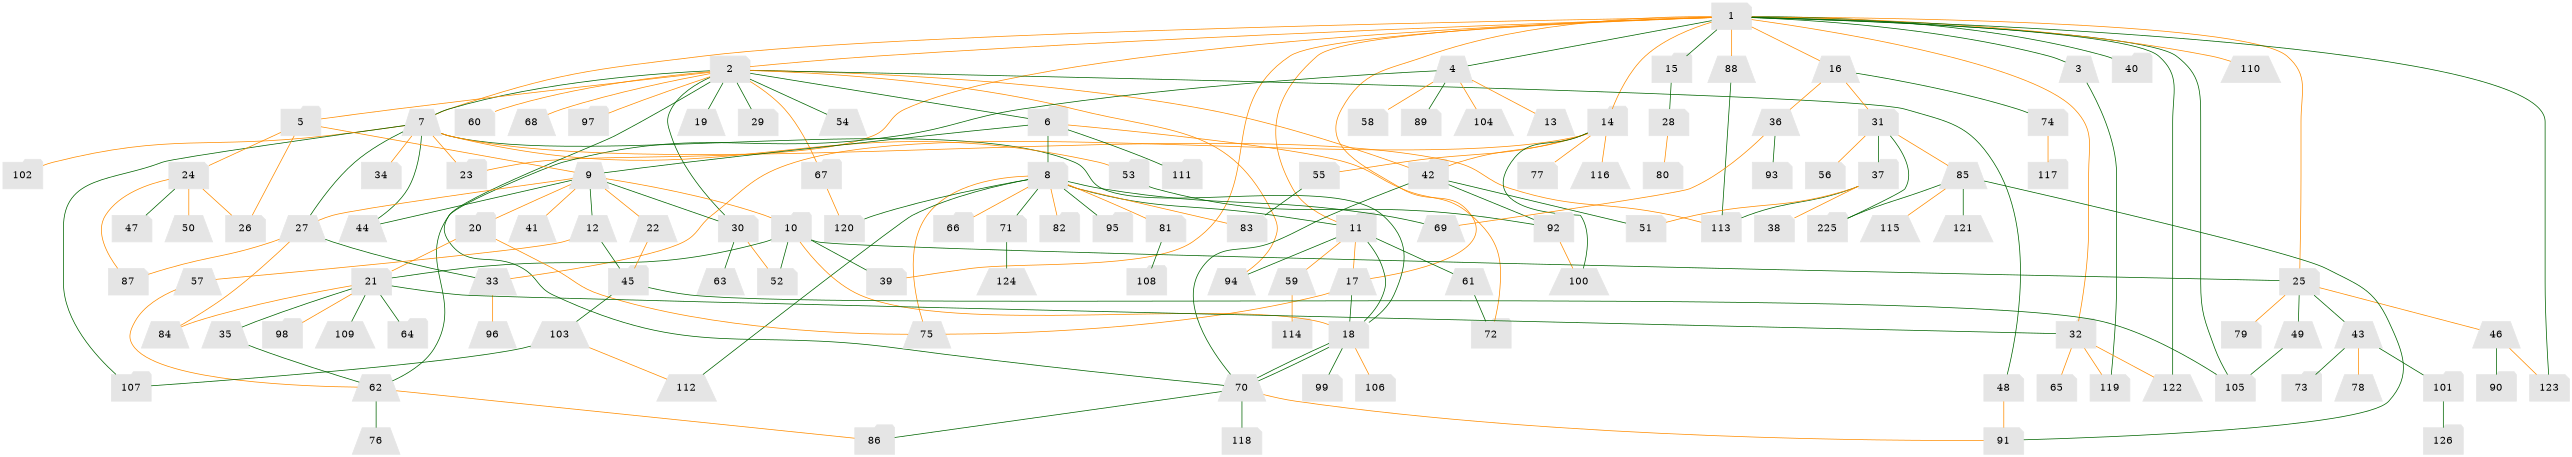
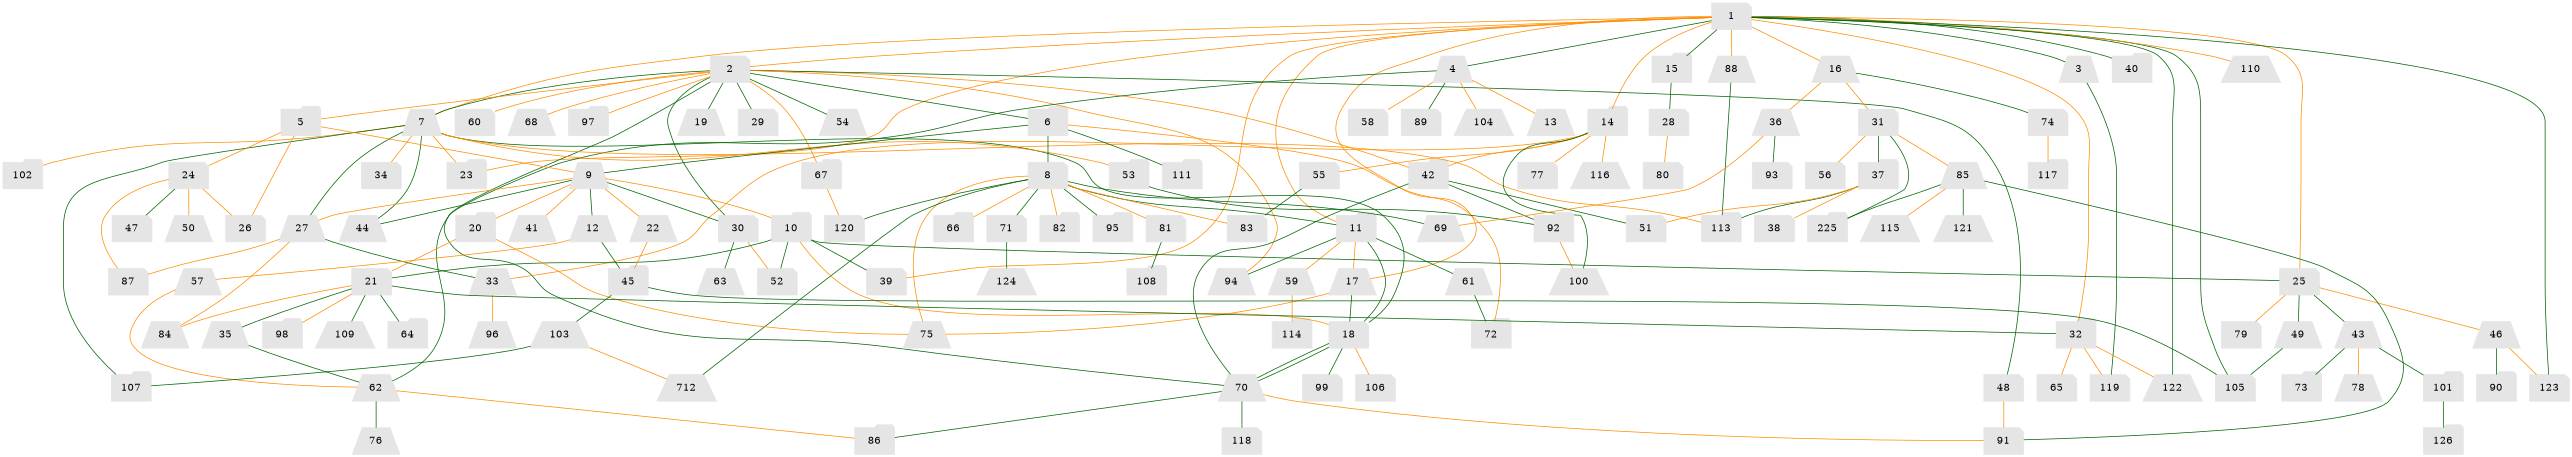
node "112": label "112" -> "712"
